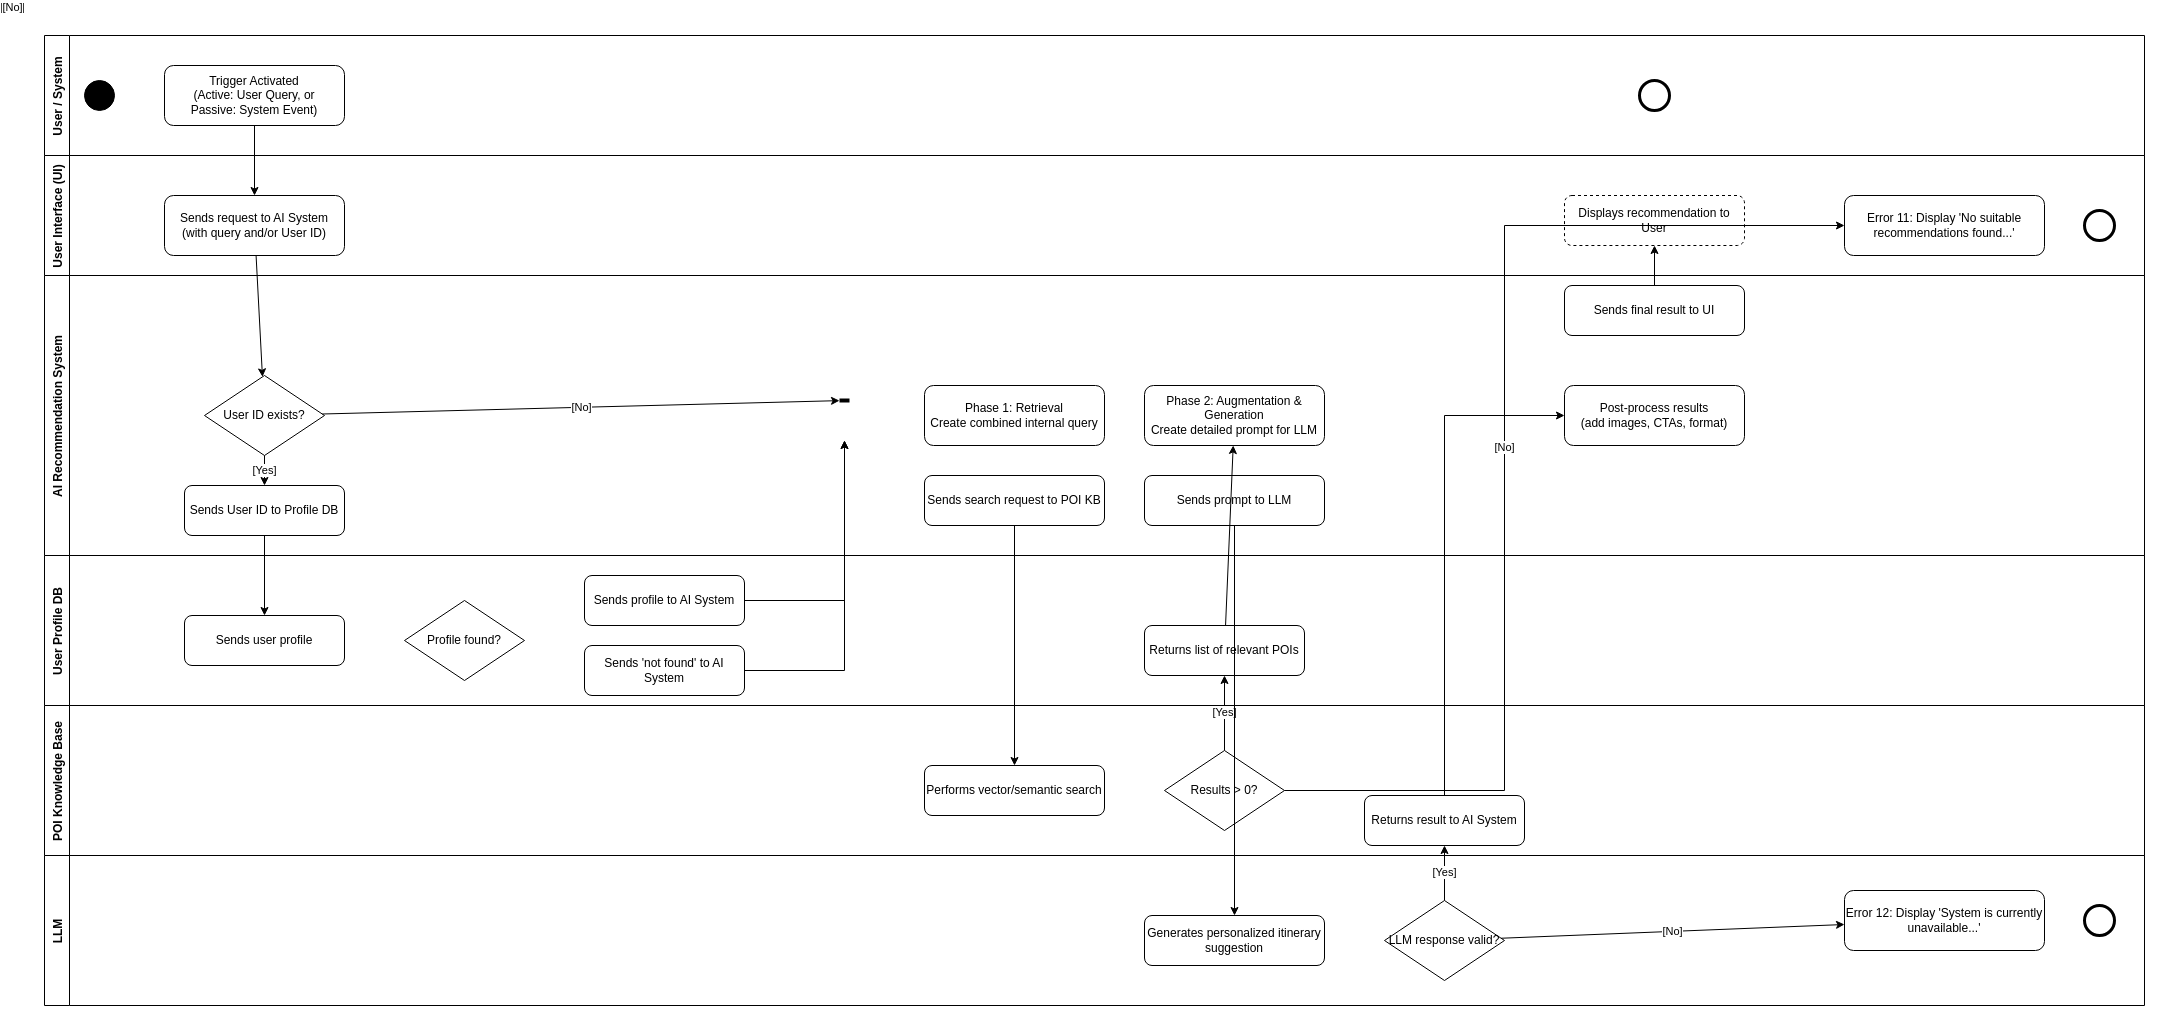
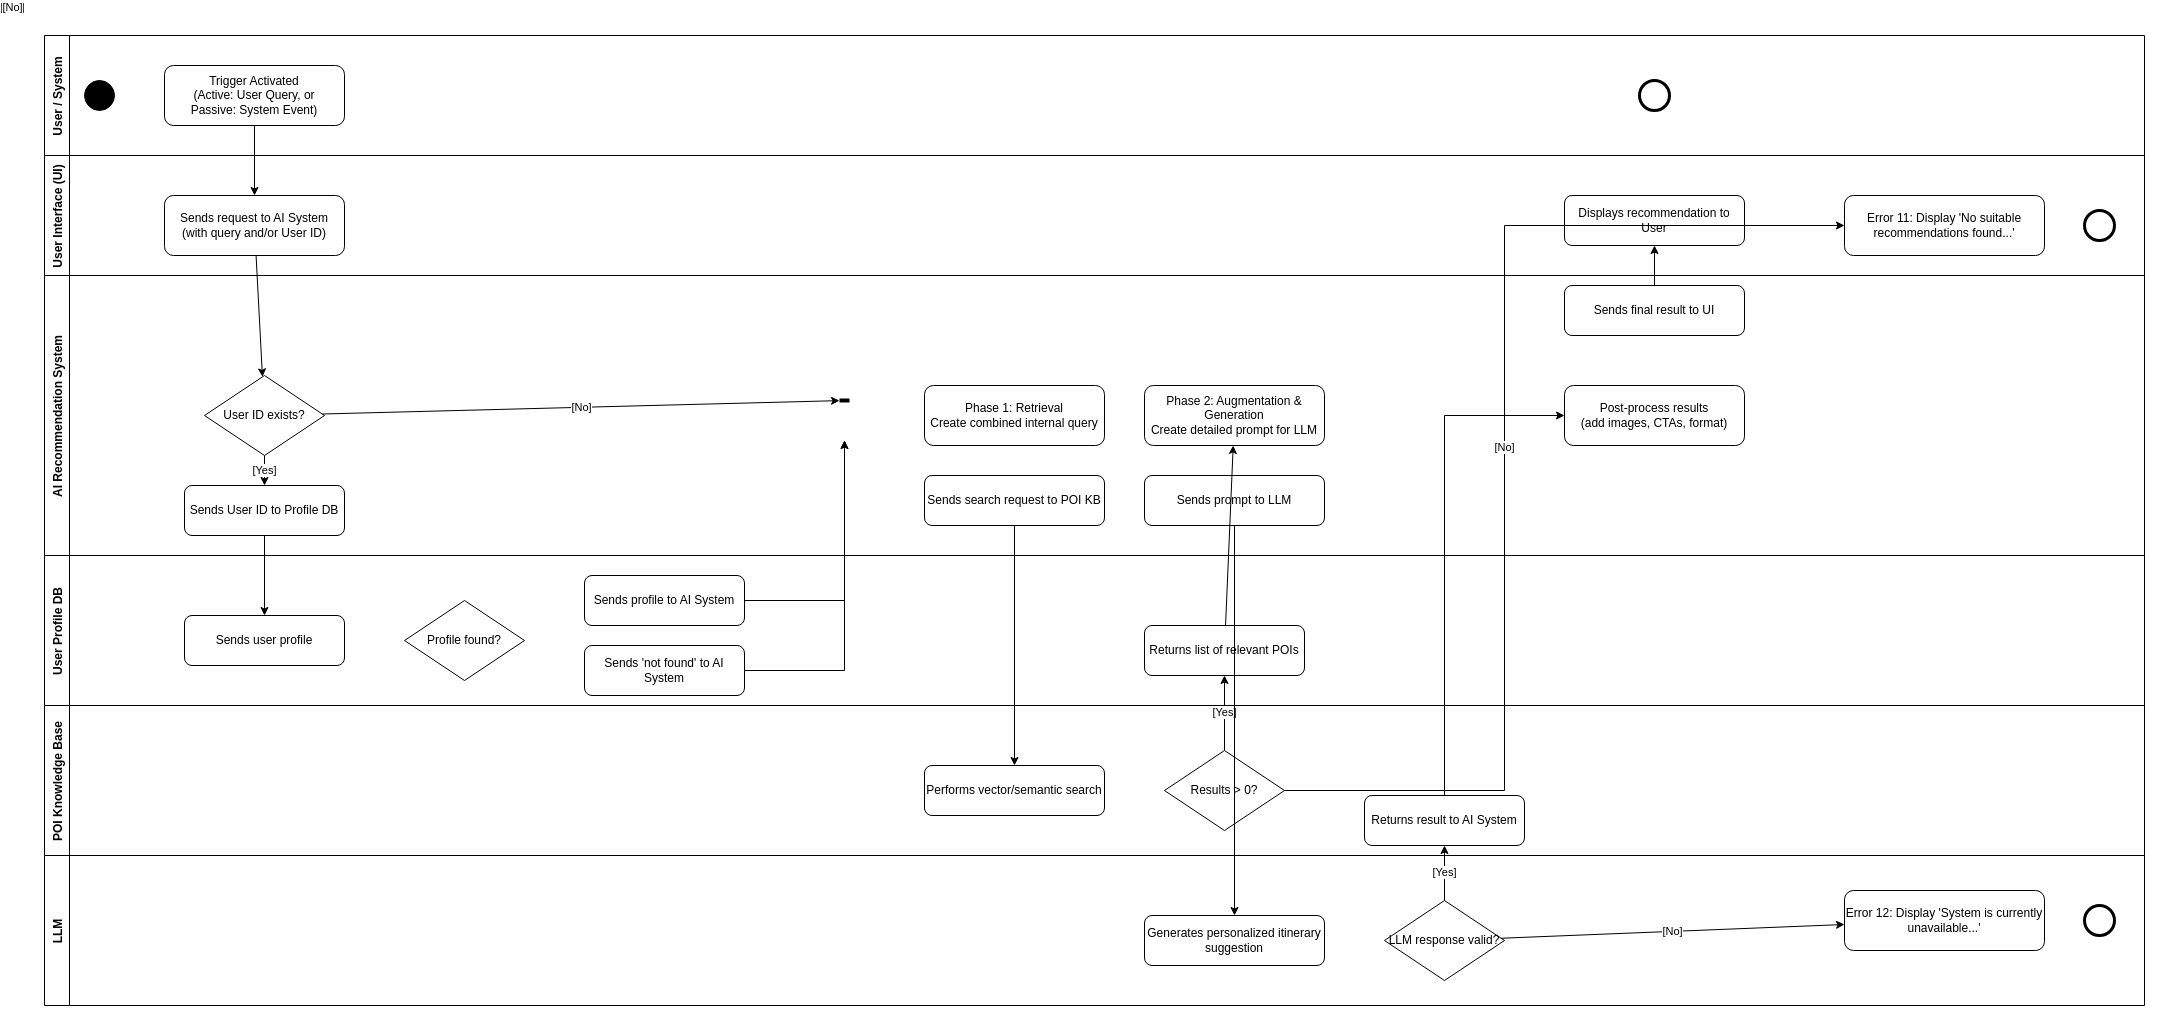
node "Displays recommendation to User": style dashed -> solid
